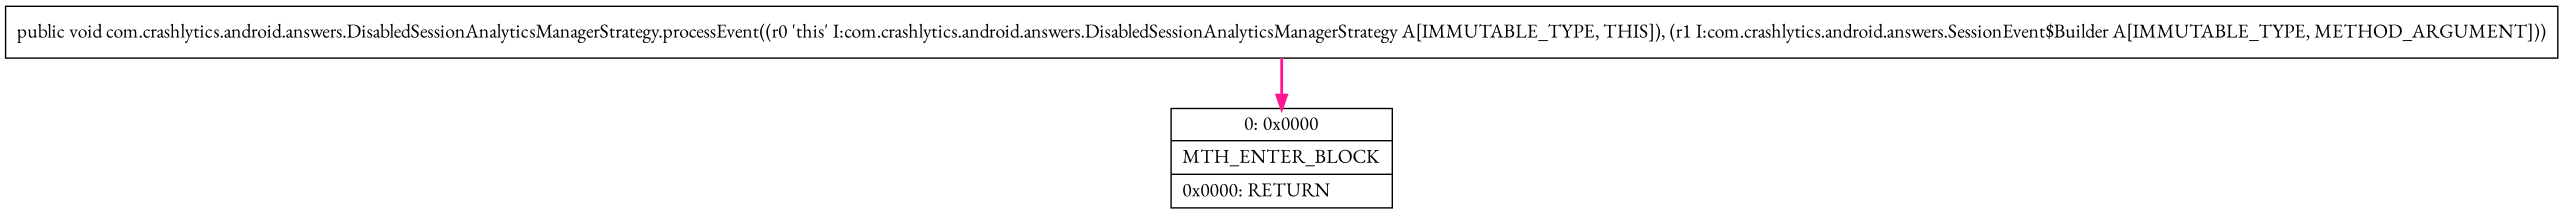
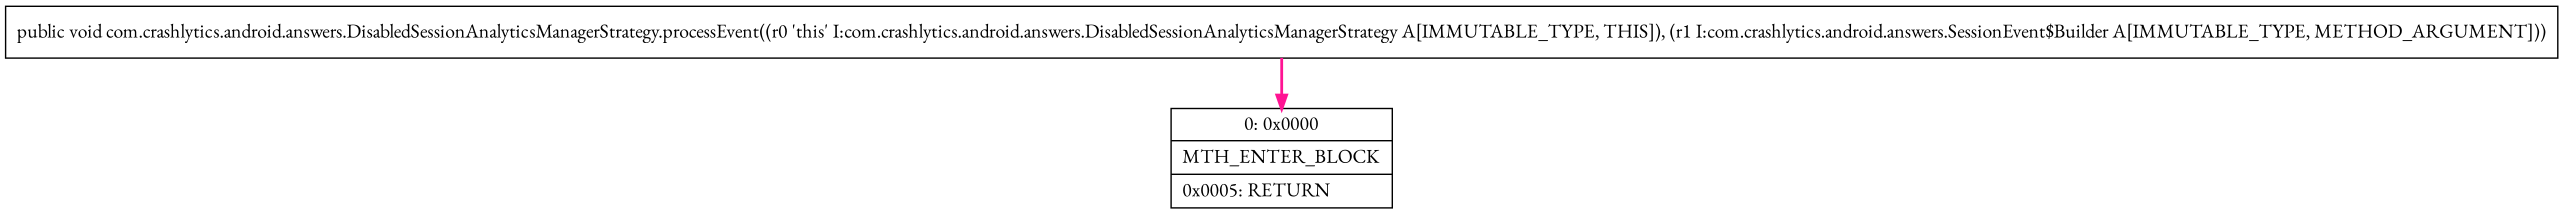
node "0: 0x0000": text "0x0000: RETURN" -> "0x0005: RETURN"
